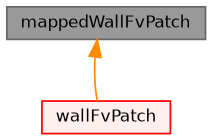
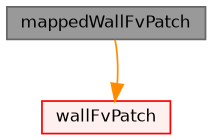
edge "wallFvPatch" -> "mappedWallFvPatch": reversed
